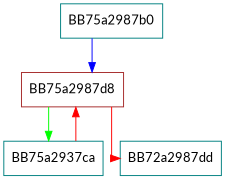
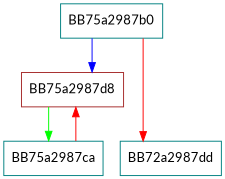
edge "BB75a2987d8" -> "BB72a2987dd": now "BB75a2987b0" -> "BB72a2987dd"
node "BB75a2937ca": label "BB75a2937ca" -> "BB75a2987ca"
